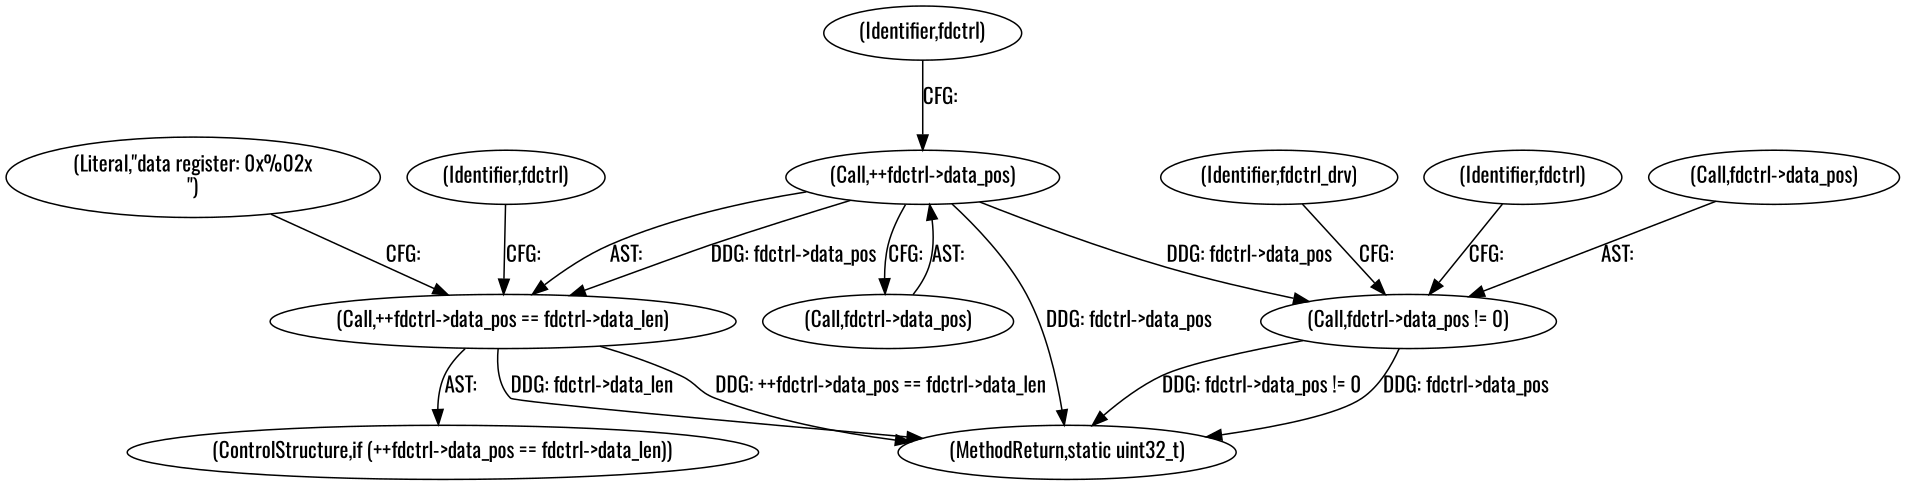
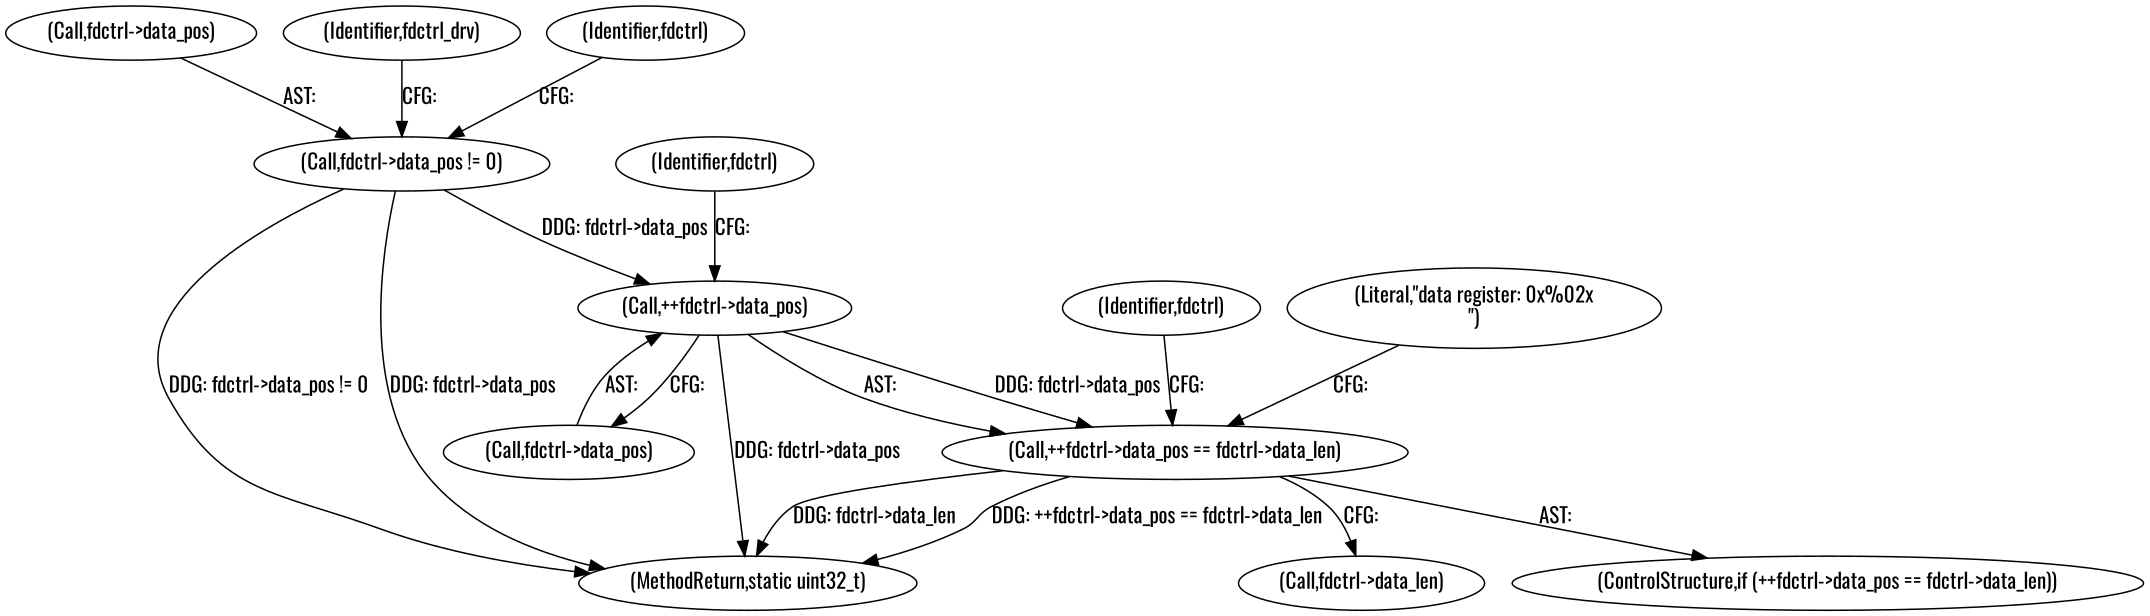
edge "(Call,++fdctrl->data_pos)" -> "(Call,fdctrl->data_pos != 0)": reversed
node "(Call,fdctrl->data_len)": added
